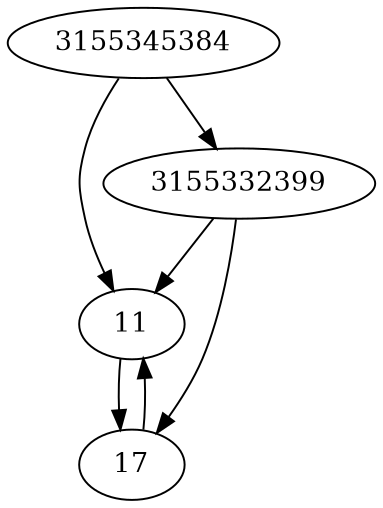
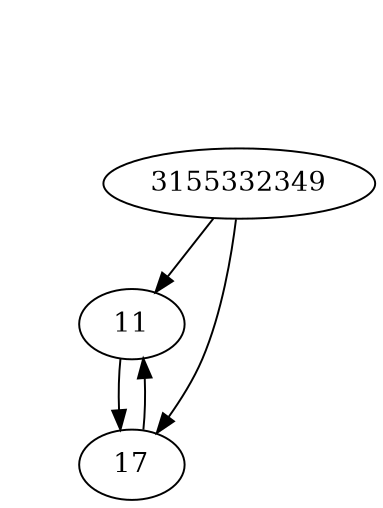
node "3155345384": removed
node "3155332399": label "3155332399" -> "3155332349"
